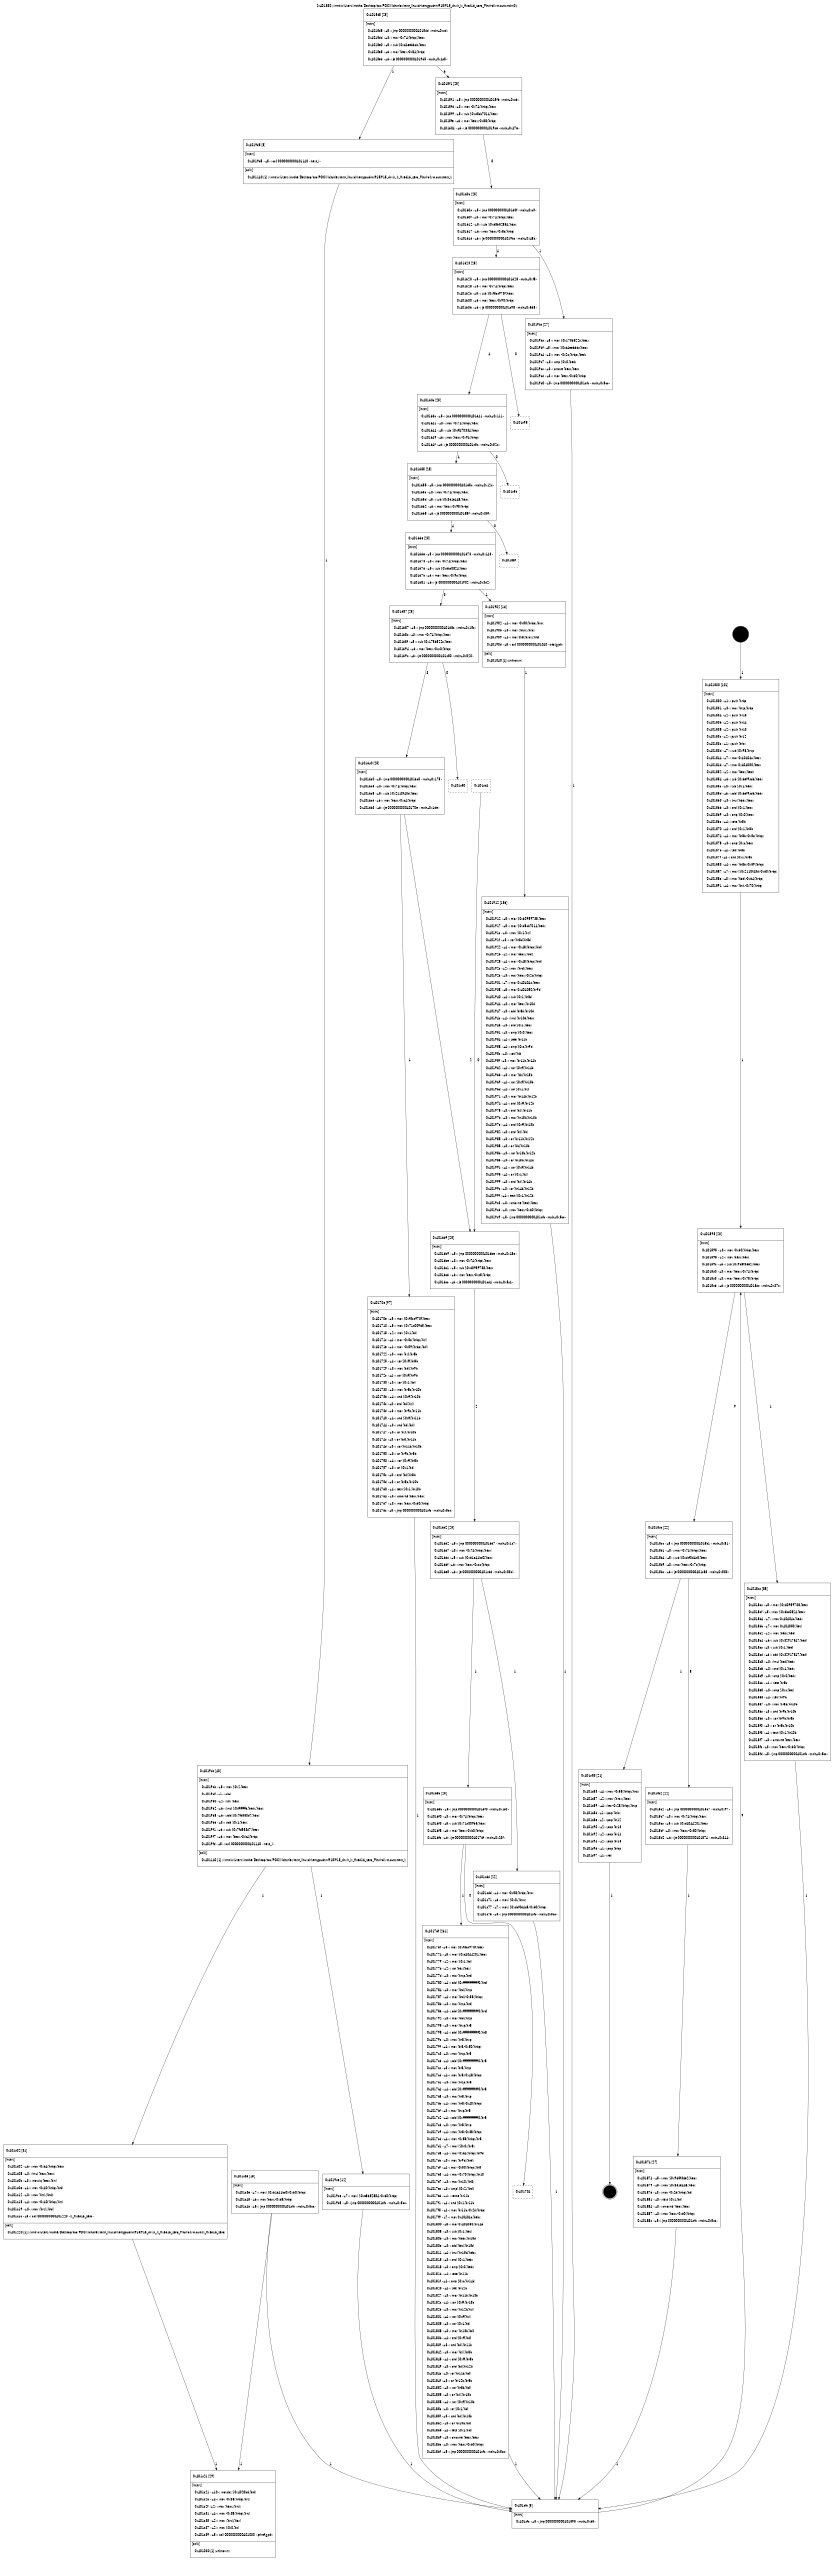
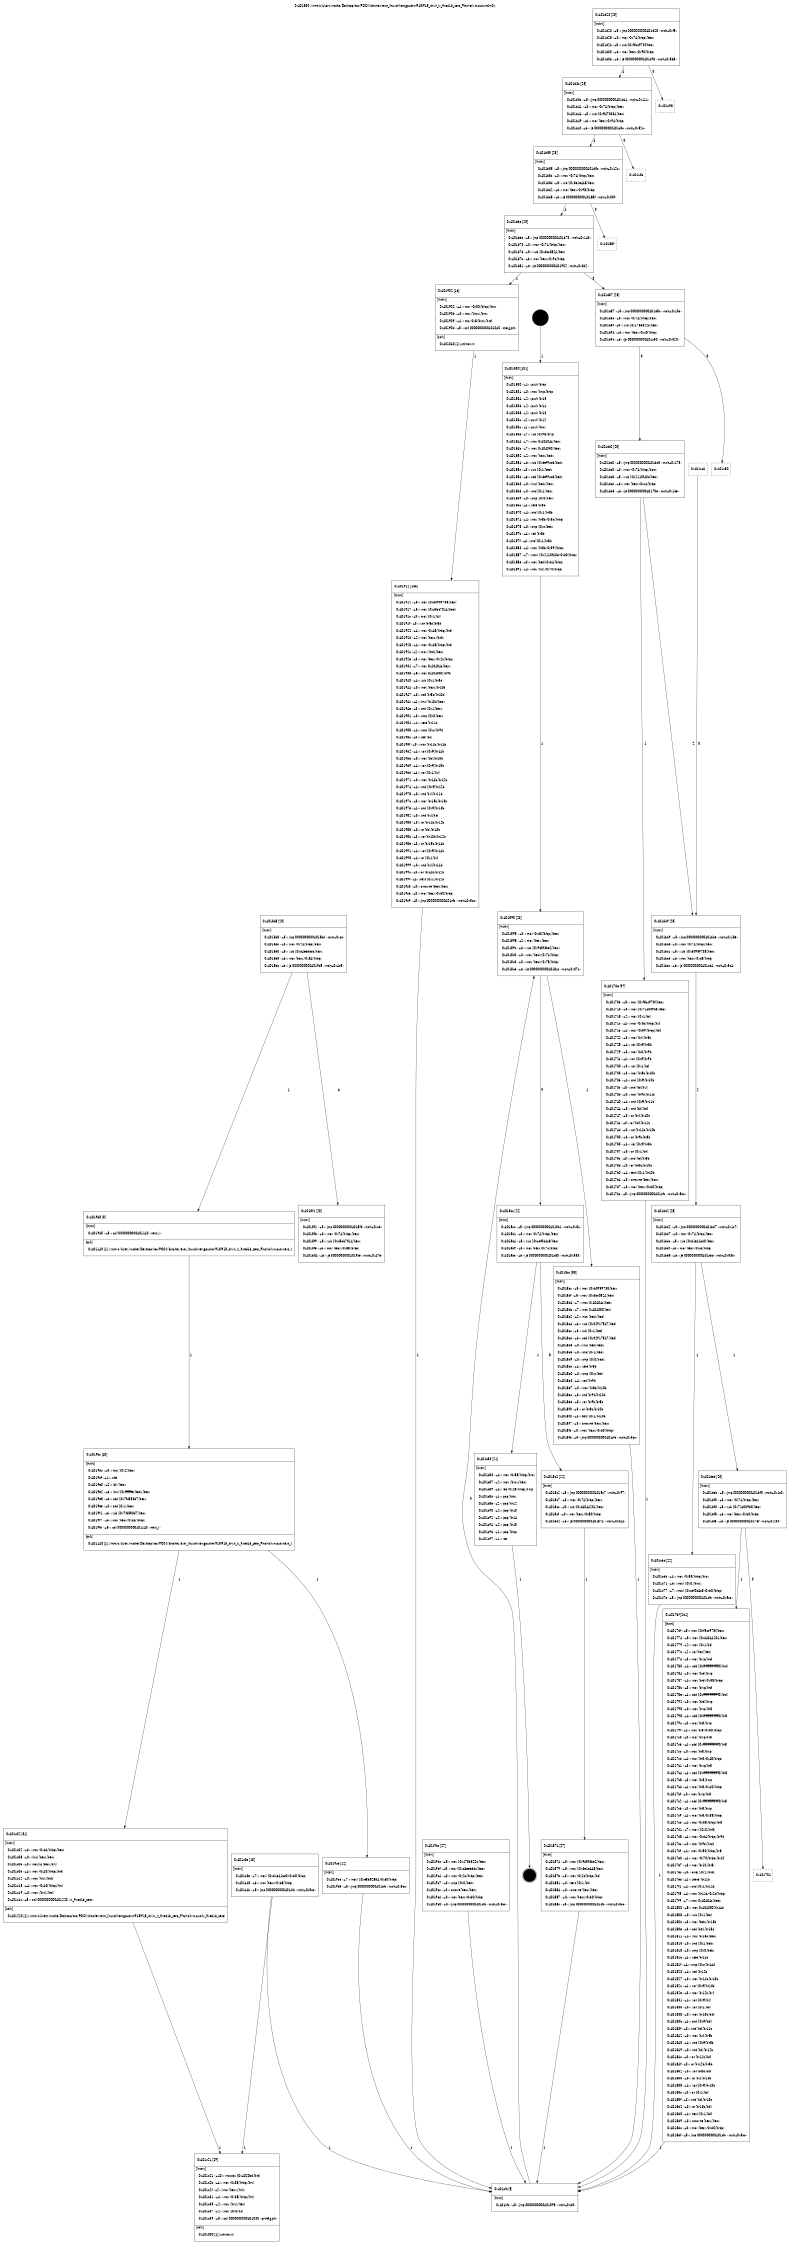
node "0x40160a [25]": removed
